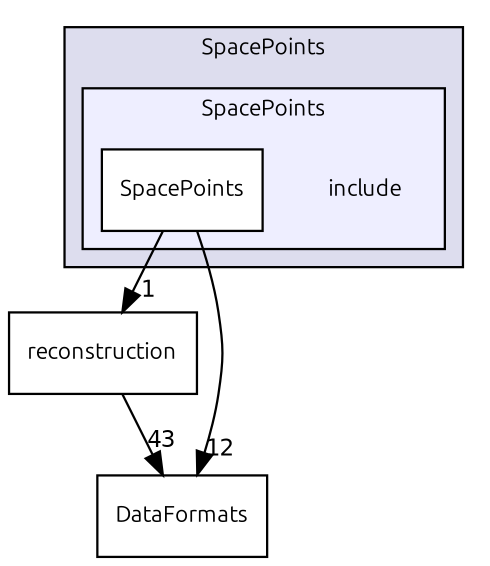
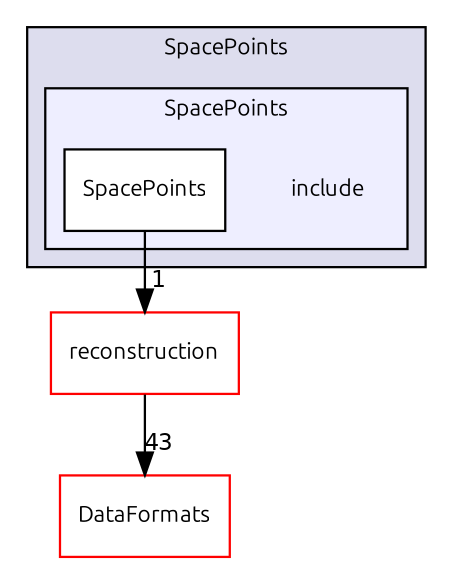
edge "SpacePoints" -> "DataFormats": removed
node "reconstruction": color black -> red
node "DataFormats": color black -> red
